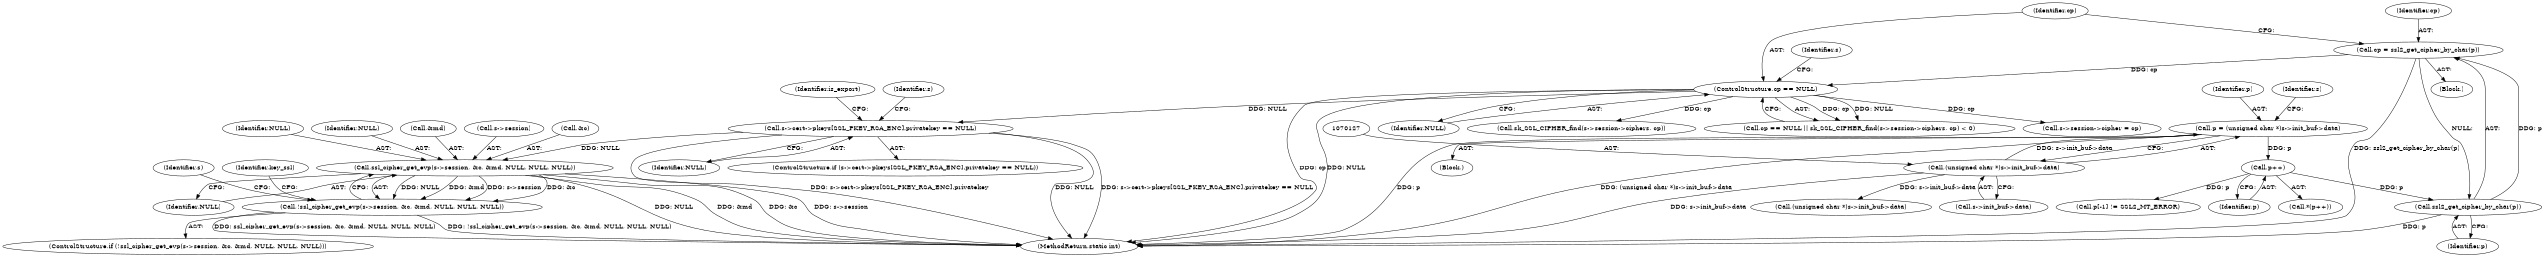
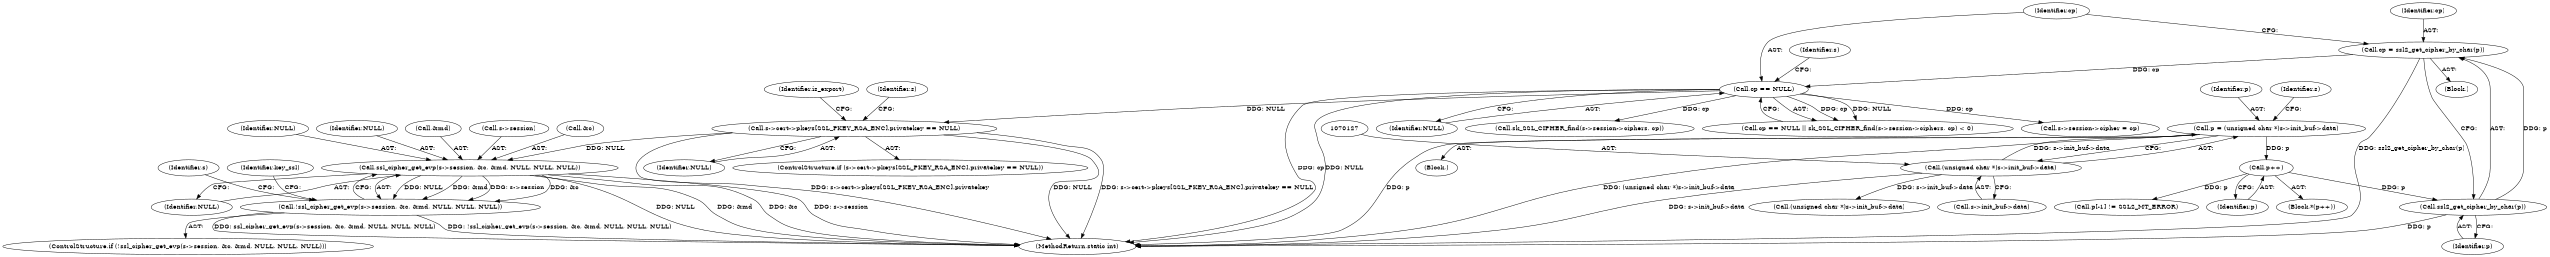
node "(ControlStructure,cp == NULL)": label "(ControlStructure,cp == NULL)" -> "(Call,cp == NULL)"
edge "(Call,cp = ssl2_get_cipher_by_char(p))" -> "(Call,ssl2_get_cipher_by_char(p))": label "NULL: " -> "CFG: "
node "(Call,*(p++))": label "(Call,*(p++))" -> "(Block,*(p++))"
